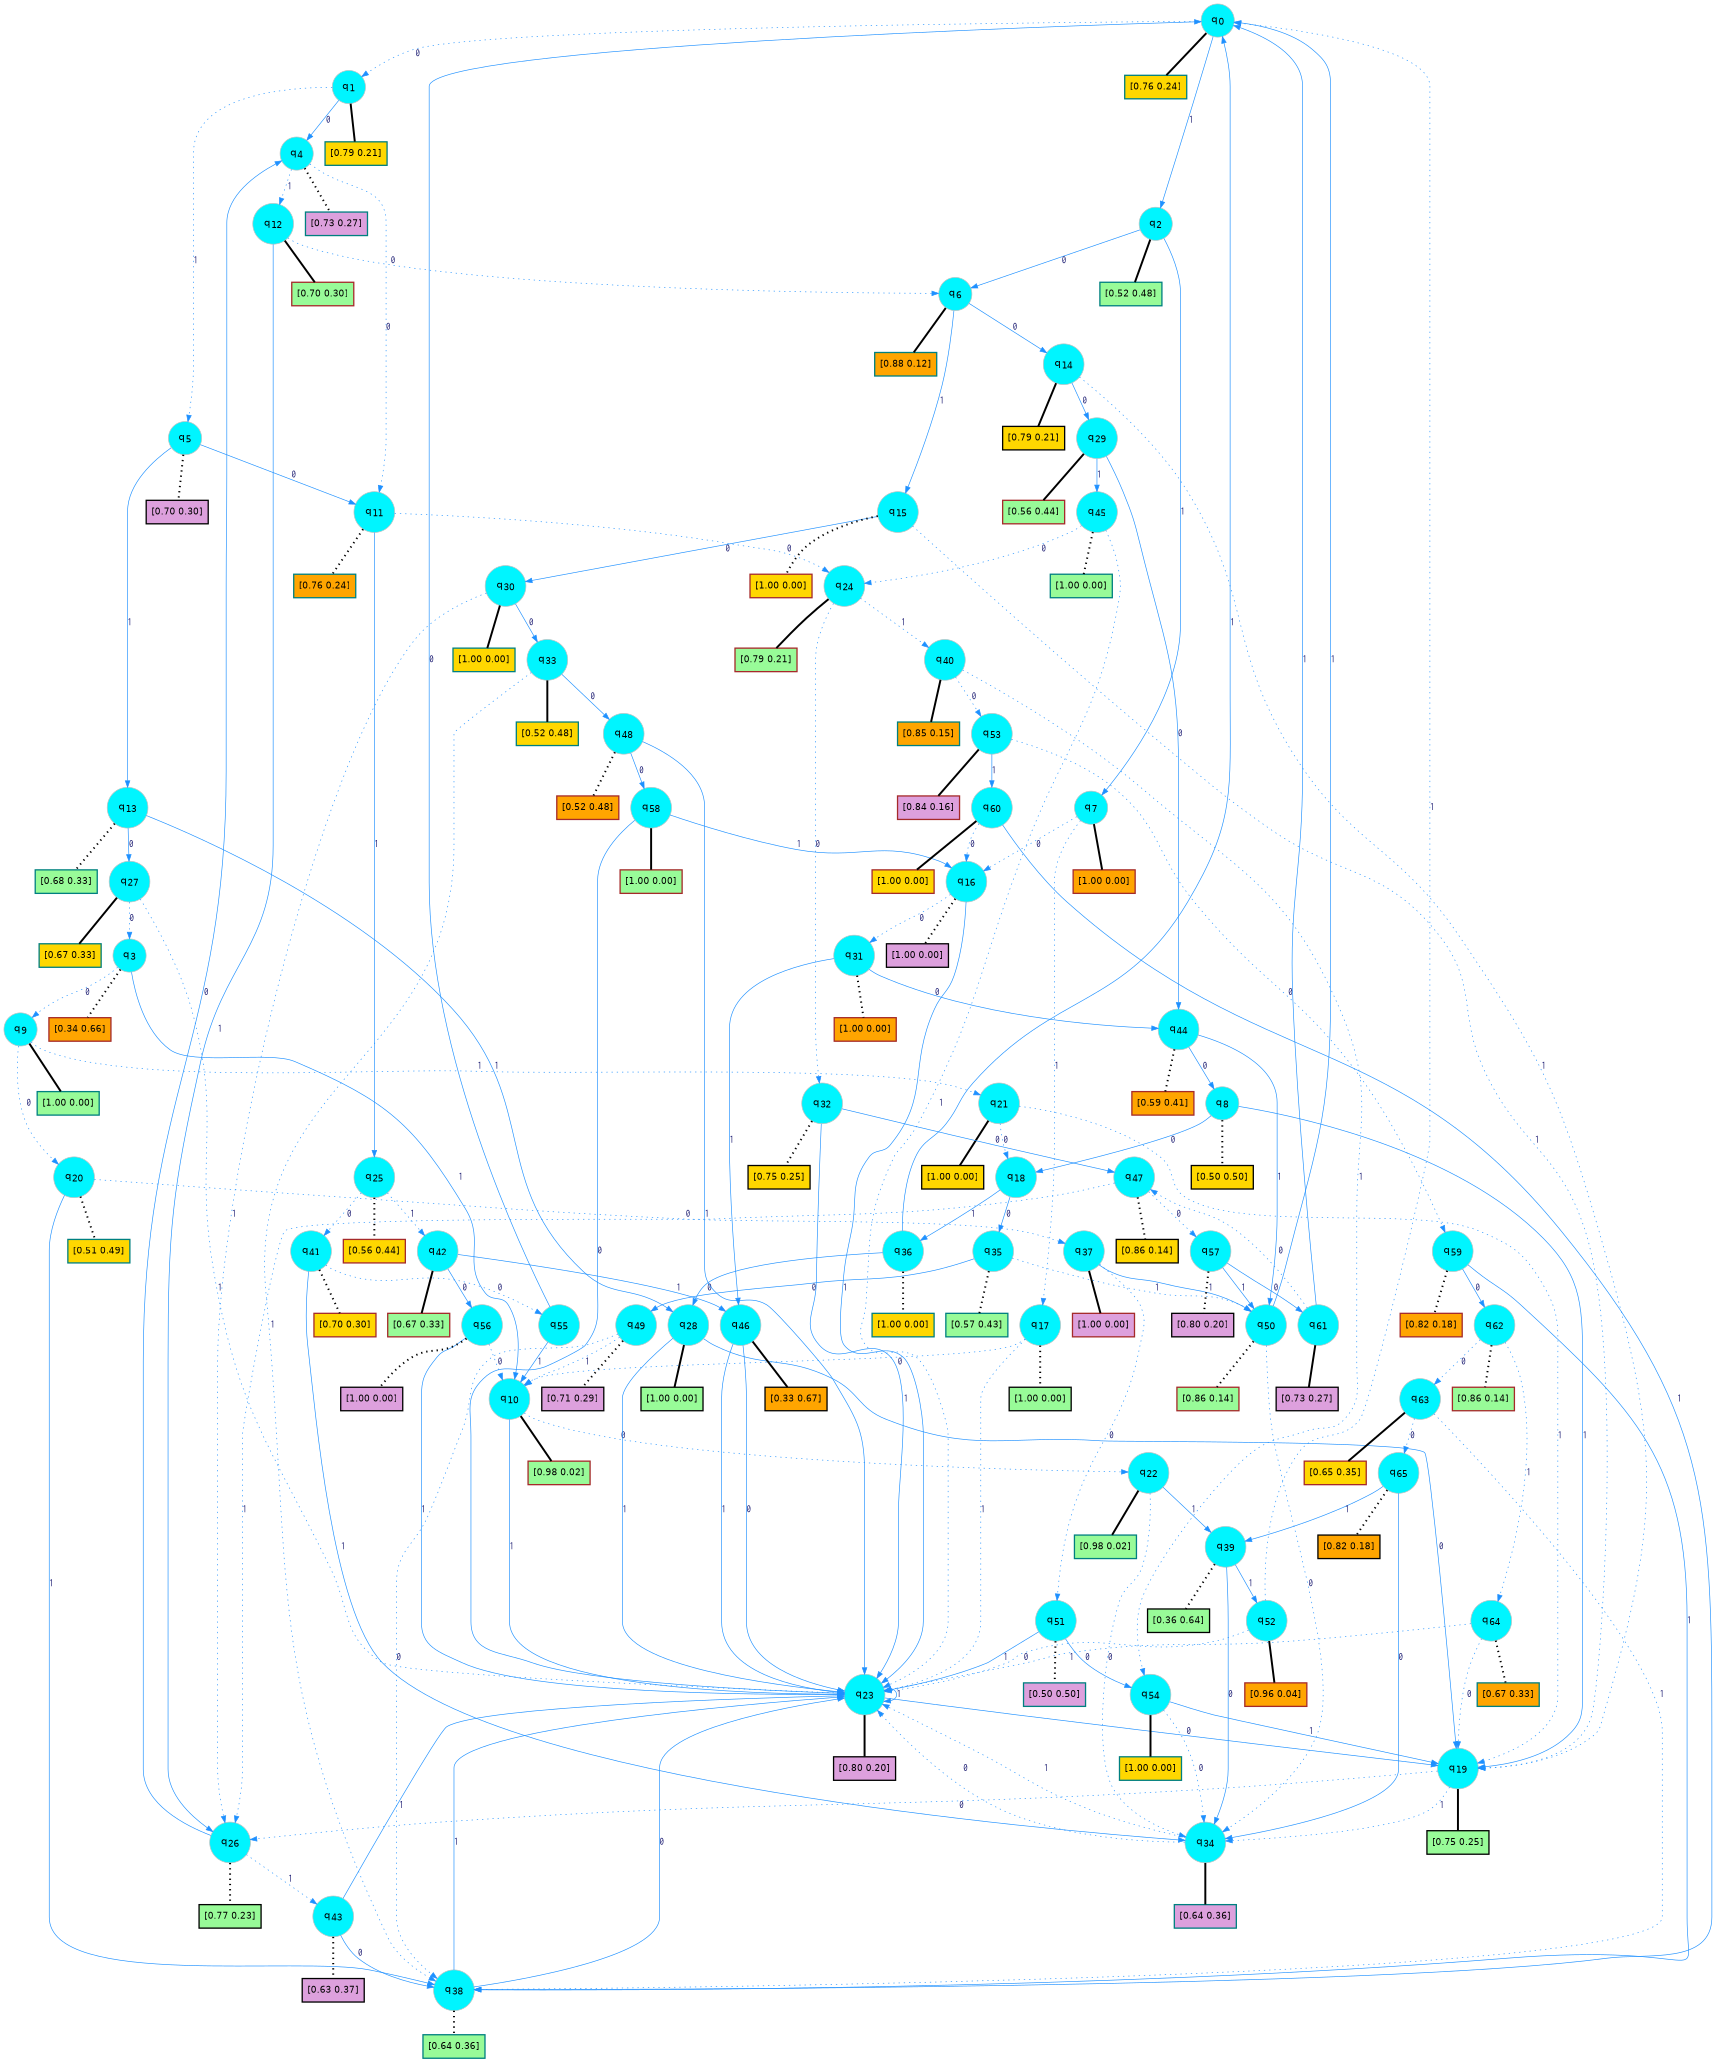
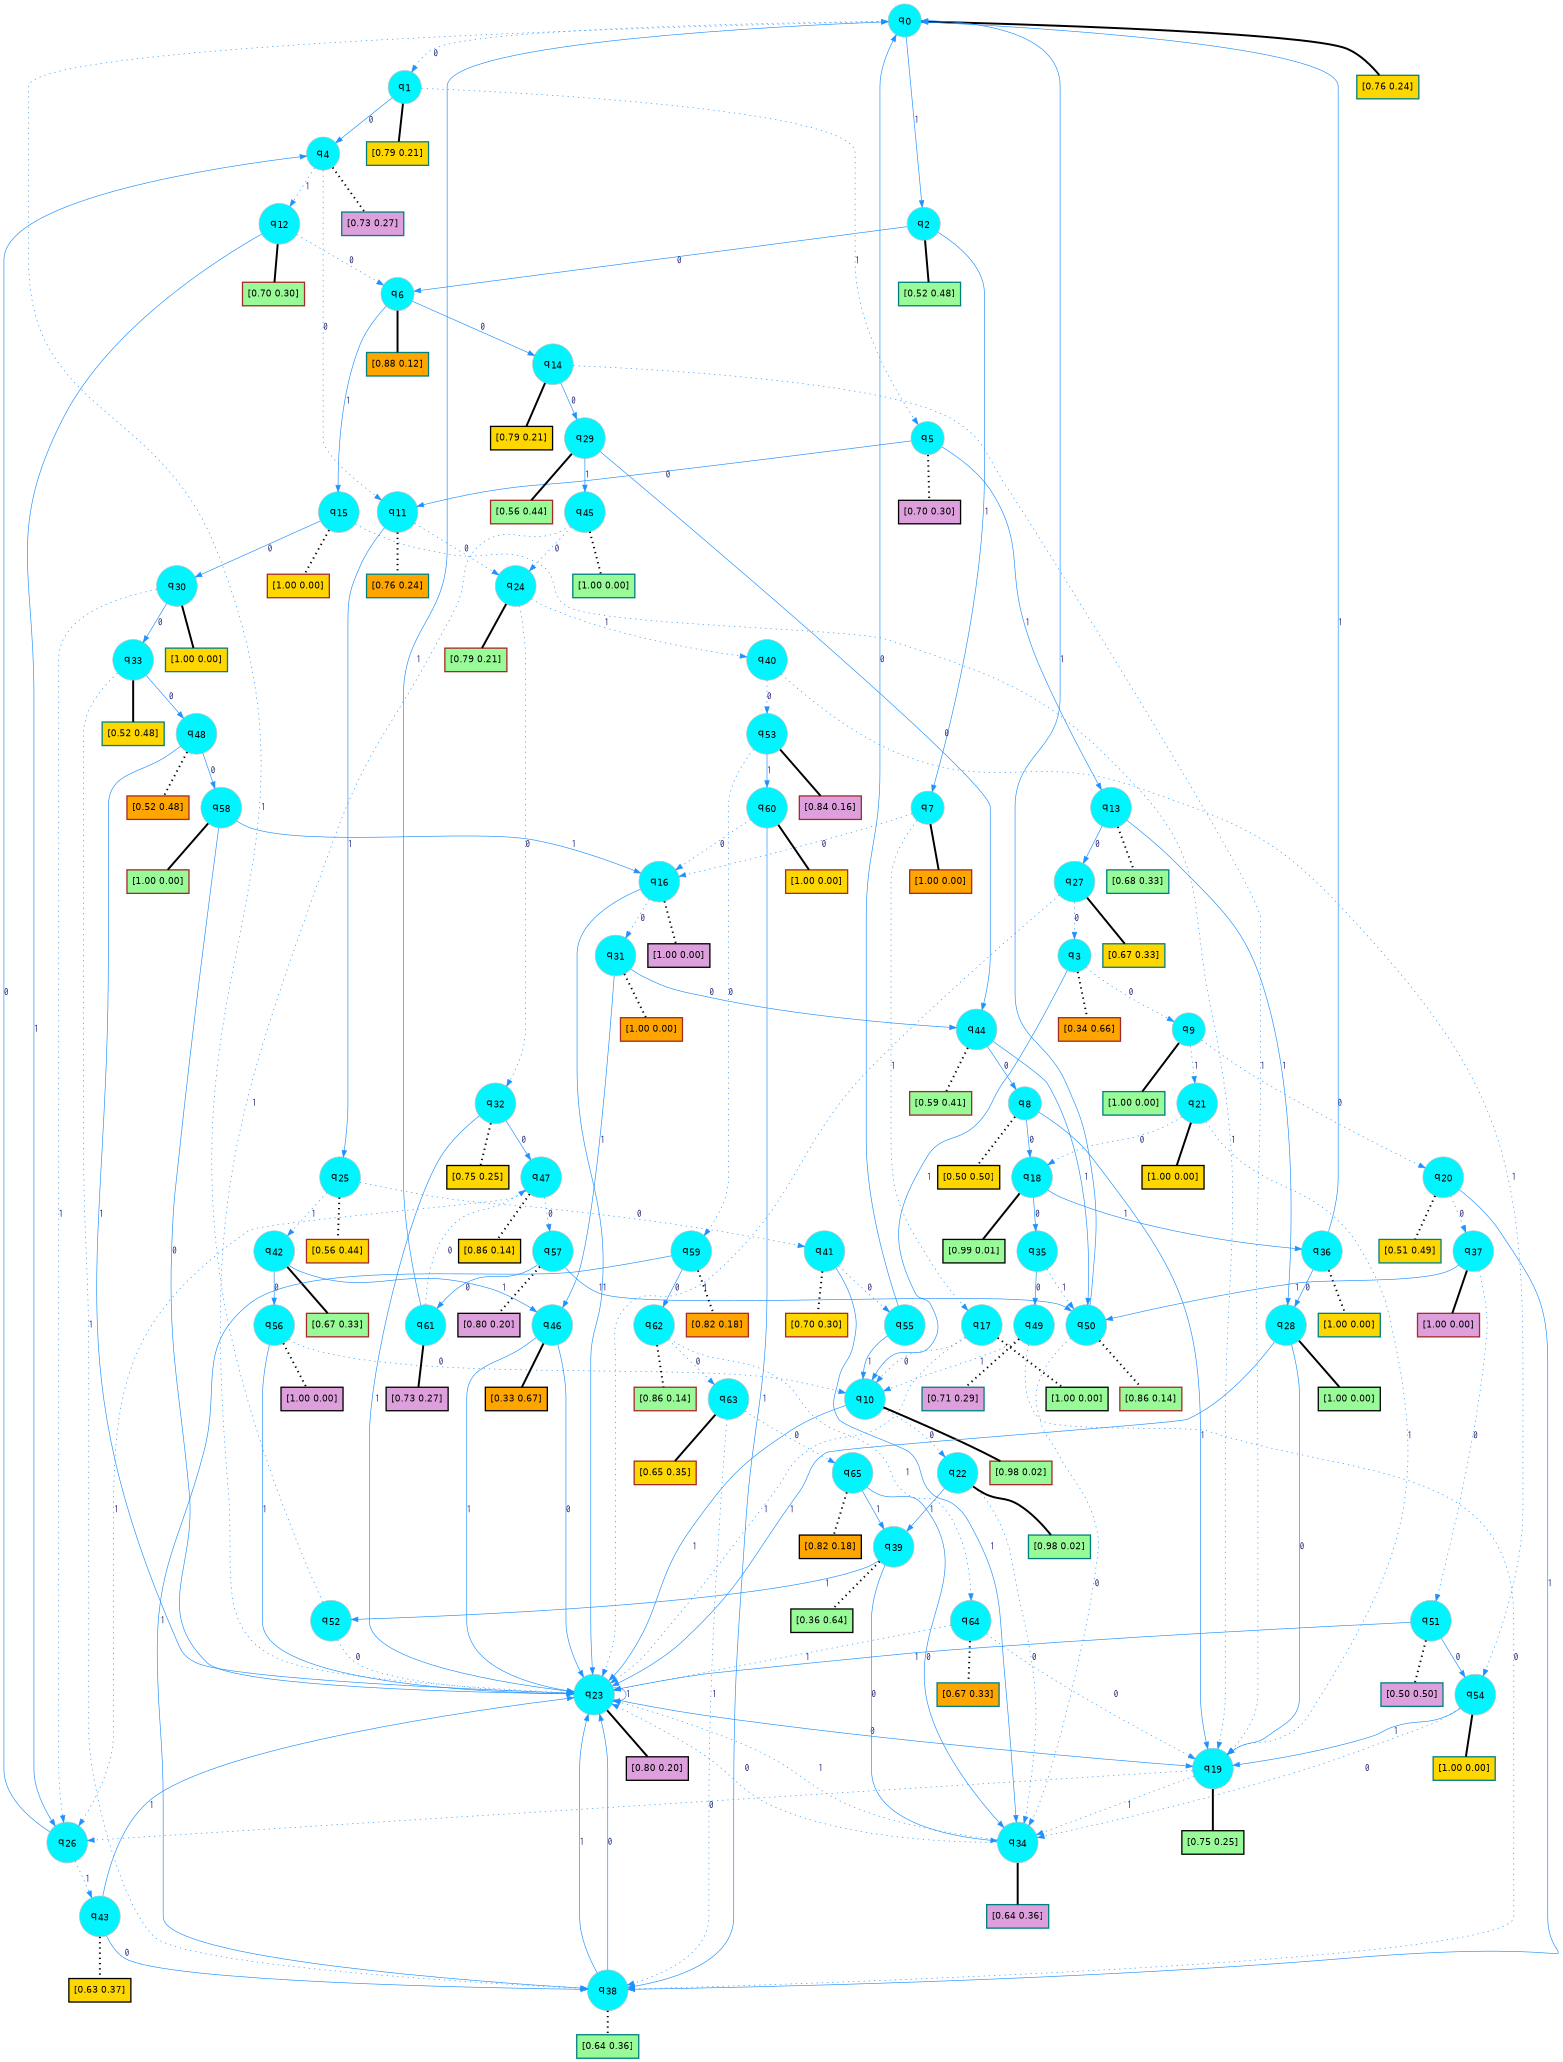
node "[0.85 0.15]": removed
node "[0.59 0.41]": fillcolor orange -> palegreen
node "[0.99 0.01]": added
node "[0.57 0.43]": removed
node "[0.71 0.29]": color black -> teal
node "[0.96 0.04]": removed
node "[0.77 0.23]": removed
node "[0.63 0.37]": fillcolor plum -> gold
